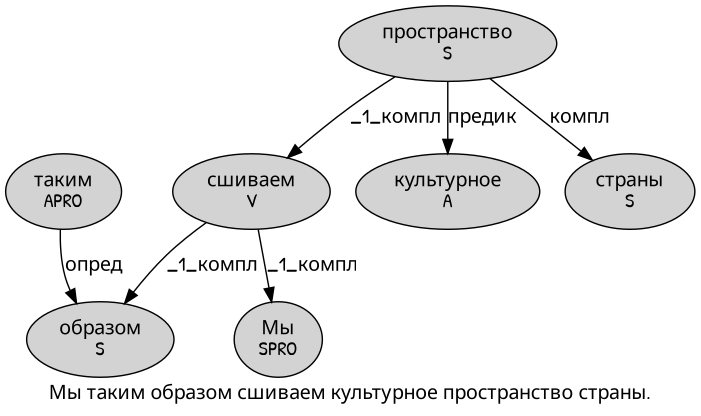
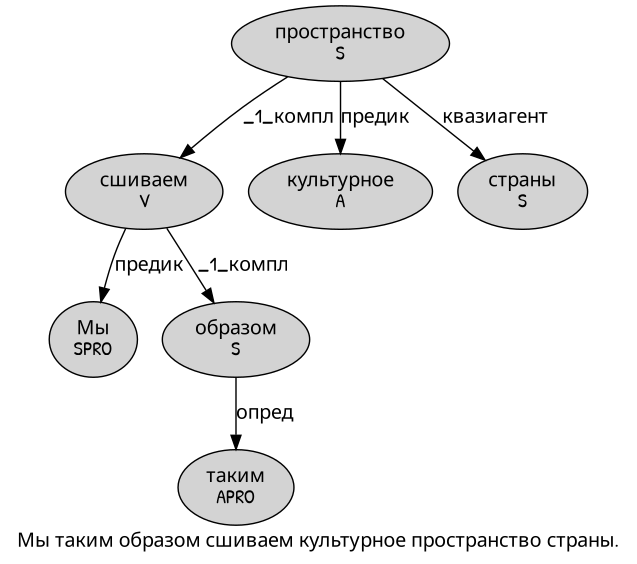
edge "пространство S" -> "страны S": label "компл" -> "квазиагент"
edge "таким APRO" -> "образом S": reversed
edge "сшиваем V" -> "Мы SPRO": label "_1_компл" -> "предик"
